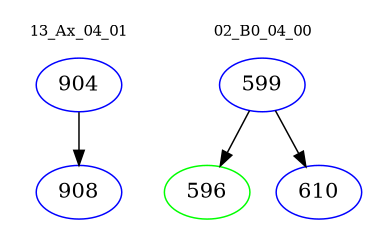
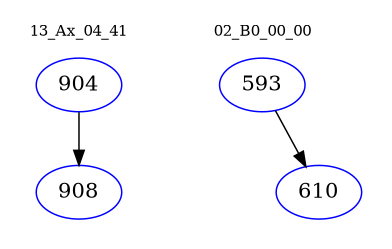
cluster "13_Ax_04_01": label "13_Ax_04_01" -> "13_Ax_04_41"
cluster "02_B0_04_00": label "02_B0_04_00" -> "02_B0_00_00"
node "599": label "599" -> "593"
node "596": removed
